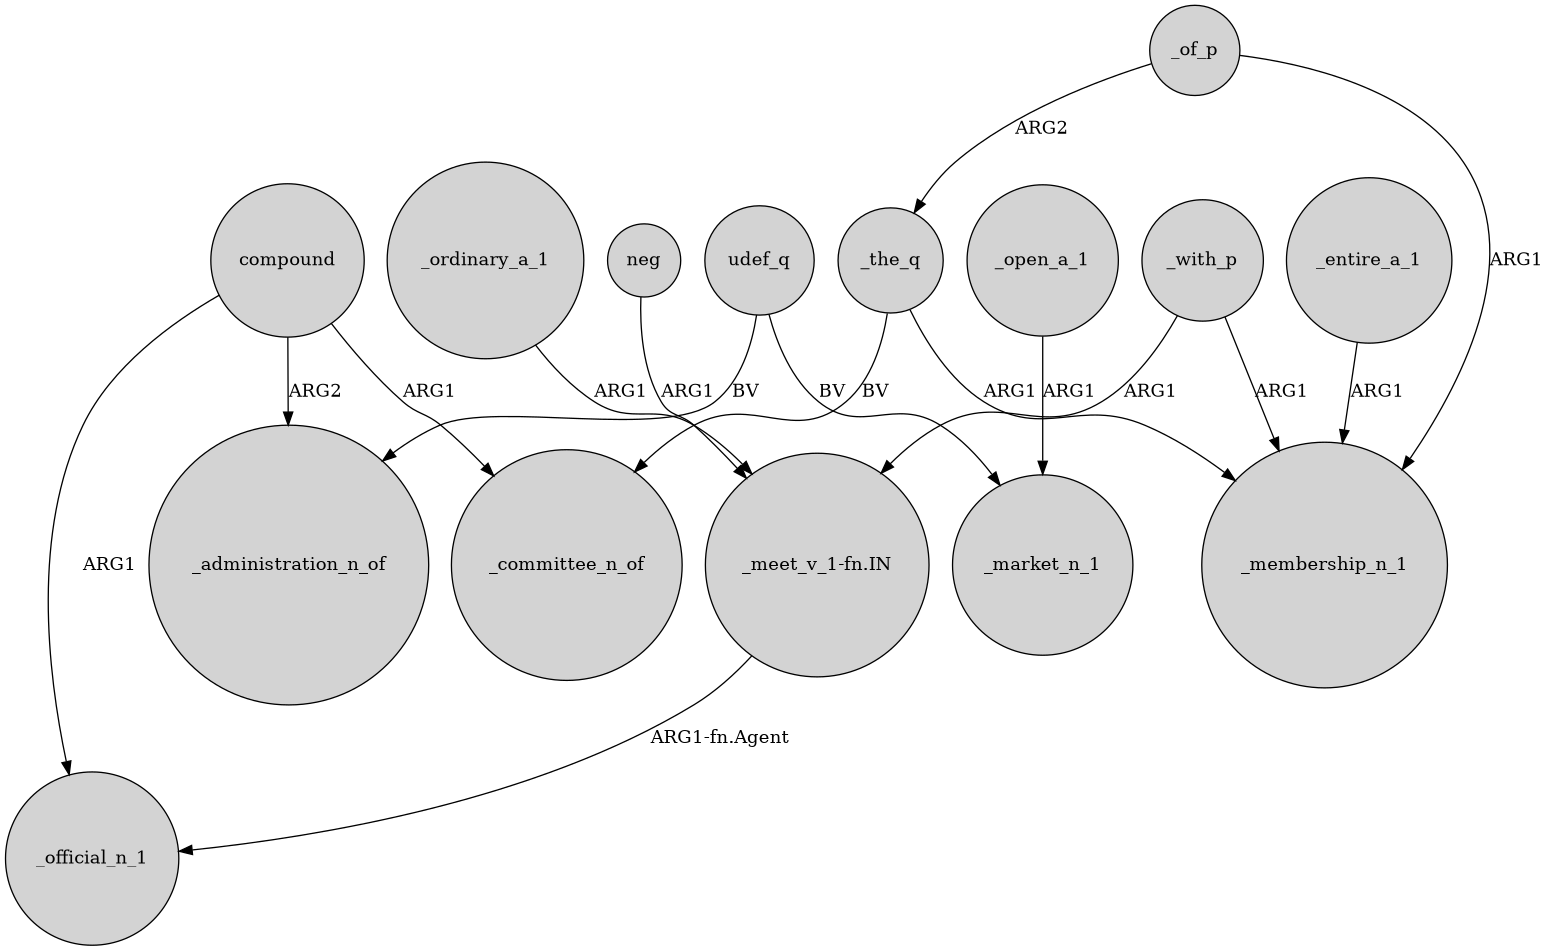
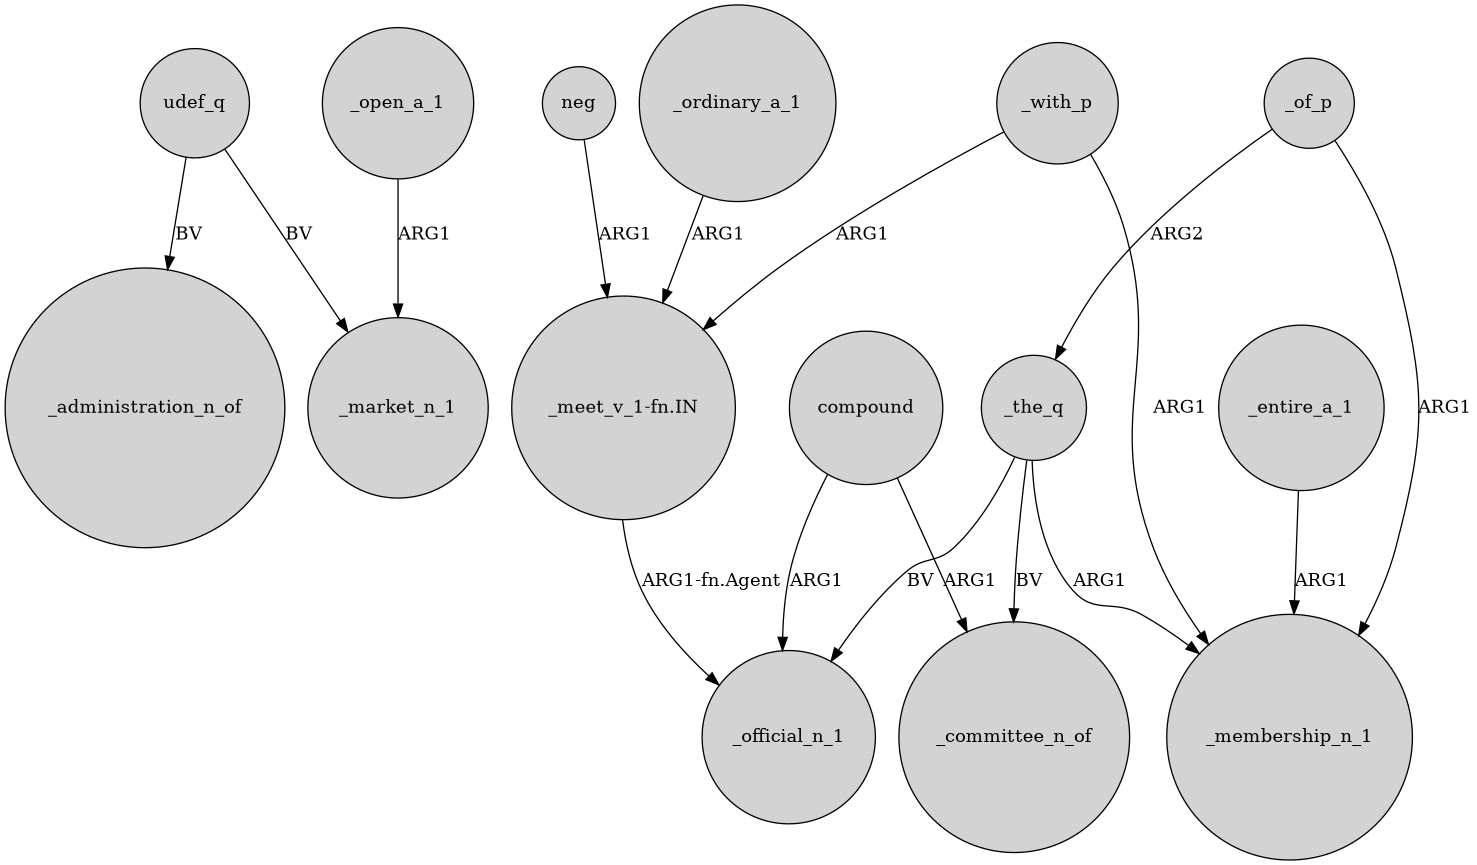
edge "compound" -> "_administration_n_of": removed, label "ARG2"
edge "_the_q" -> "_official_n_1": added, label "BV"
